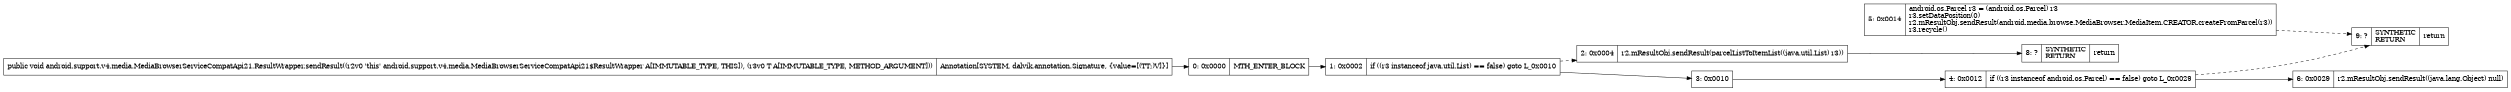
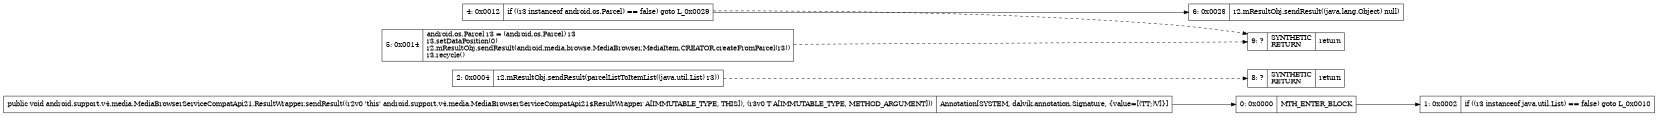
edge "2: 0x0004" -> "8: ?": style solid -> dashed
edge "1: 0x0002" -> "2: 0x0004": removed
node "3: 0x0010": removed
